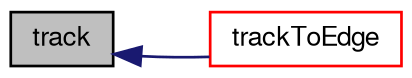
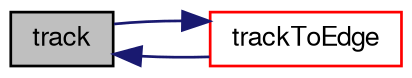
edge "track" -> "trackToEdge": added
